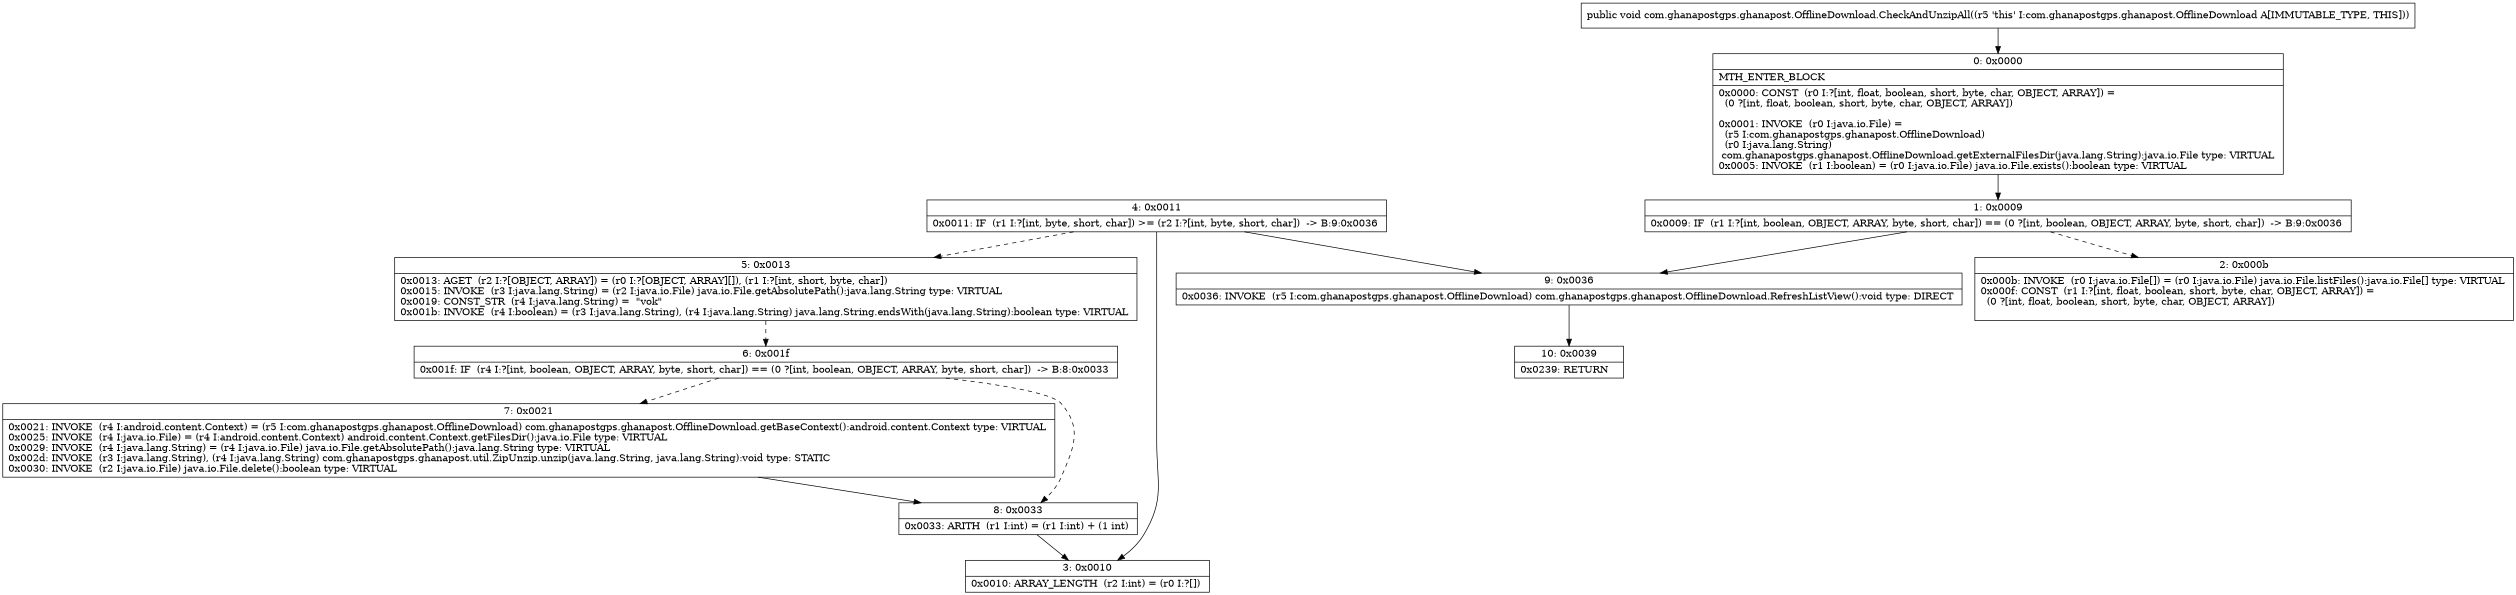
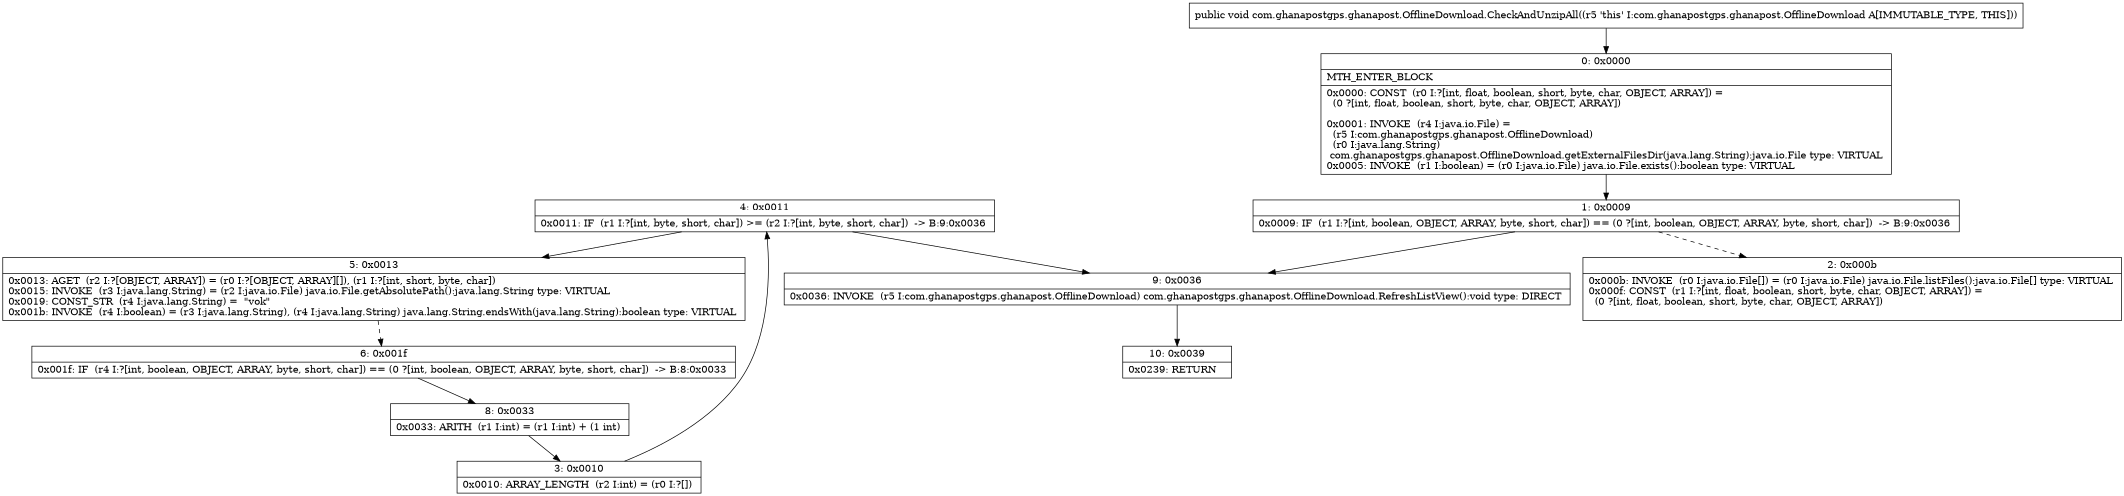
node "0: 0x0000": text "0x0001: INVOKE  (r0 I:java.io.File) =" -> "0x0001: INVOKE  (r4 I:java.io.File) ="
edge "4: 0x0011" -> "5: 0x0013": style dashed -> solid
edge "6: 0x001f" -> "8: 0x0033": style dashed -> solid
edge "4: 0x0011" -> "3: 0x0010": reversed
node "7: 0x0021": removed
